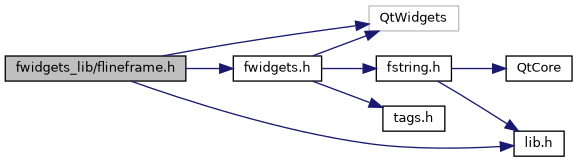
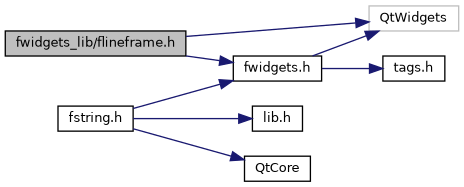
edge "fwidgets.h" -> "fstring.h": reversed
edge "fwidgets_lib/flineframe.h" -> "lib.h": removed
